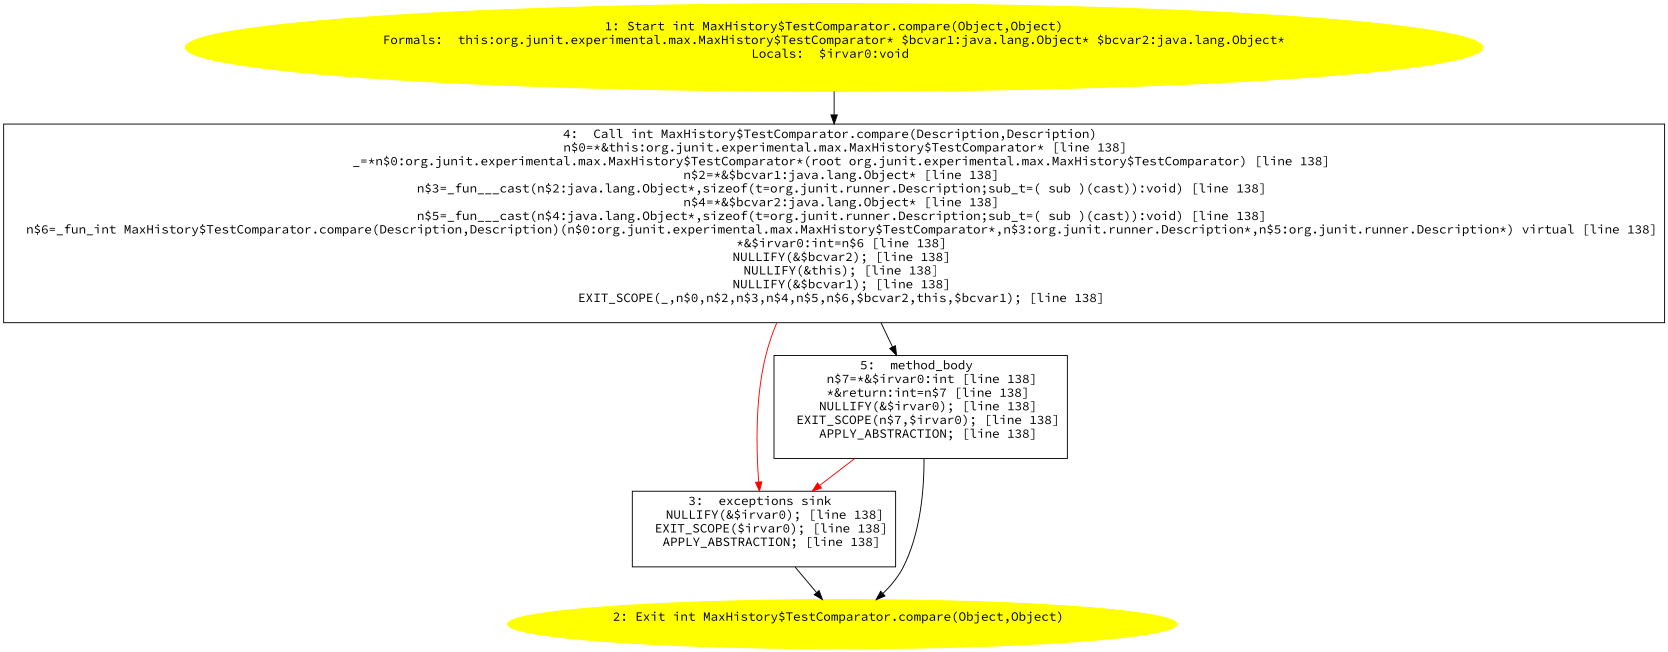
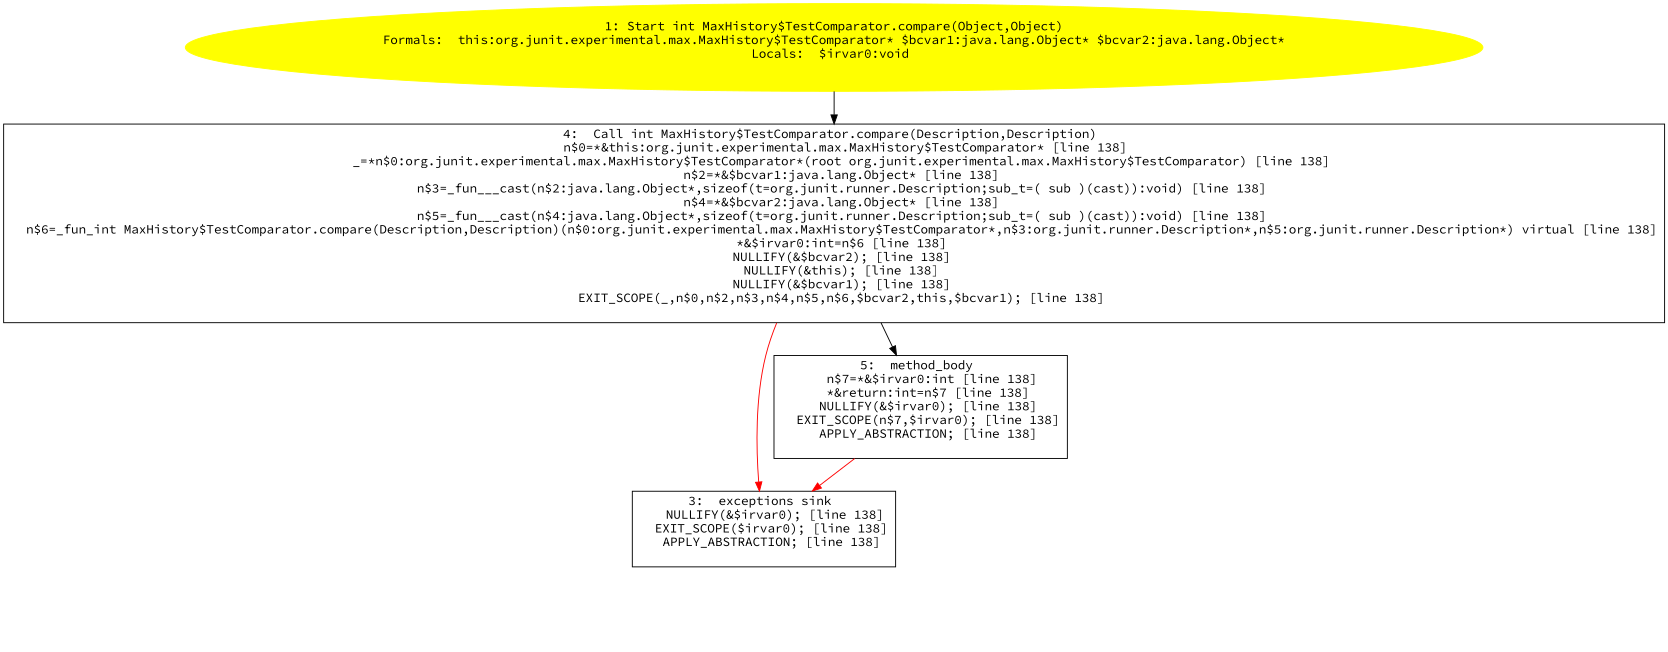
node "2: Exit int MaxHistory$TestComparator.compare(Object,Object)": removed
